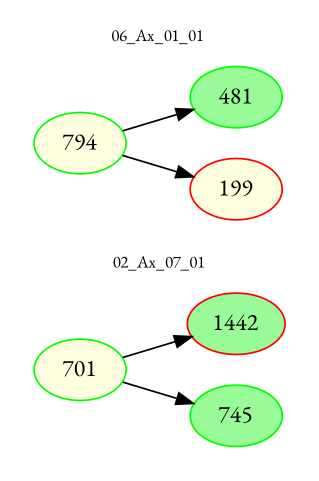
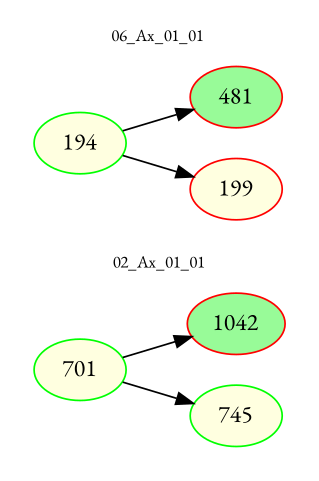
node "481": color green -> red
node "794": label "794" -> "194"
cluster "02_Ax_07_01": label "02_Ax_07_01" -> "02_Ax_01_01"
node "1442": label "1442" -> "1042"
node "745": fillcolor palegreen -> lightyellow
